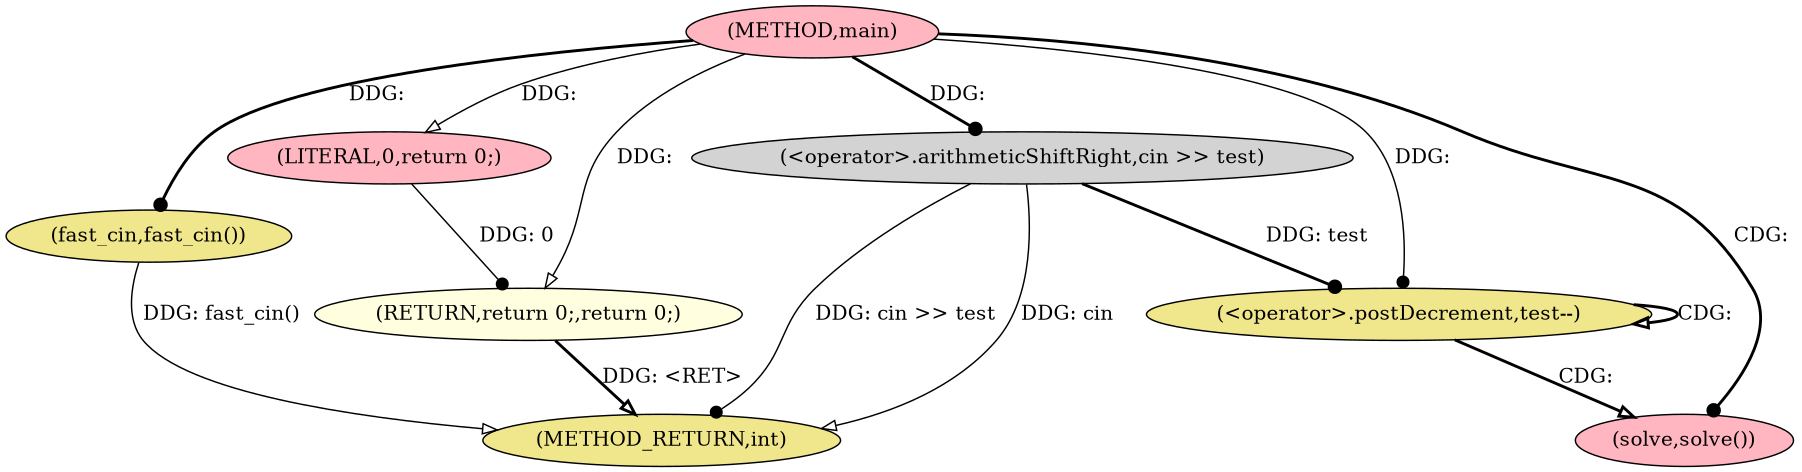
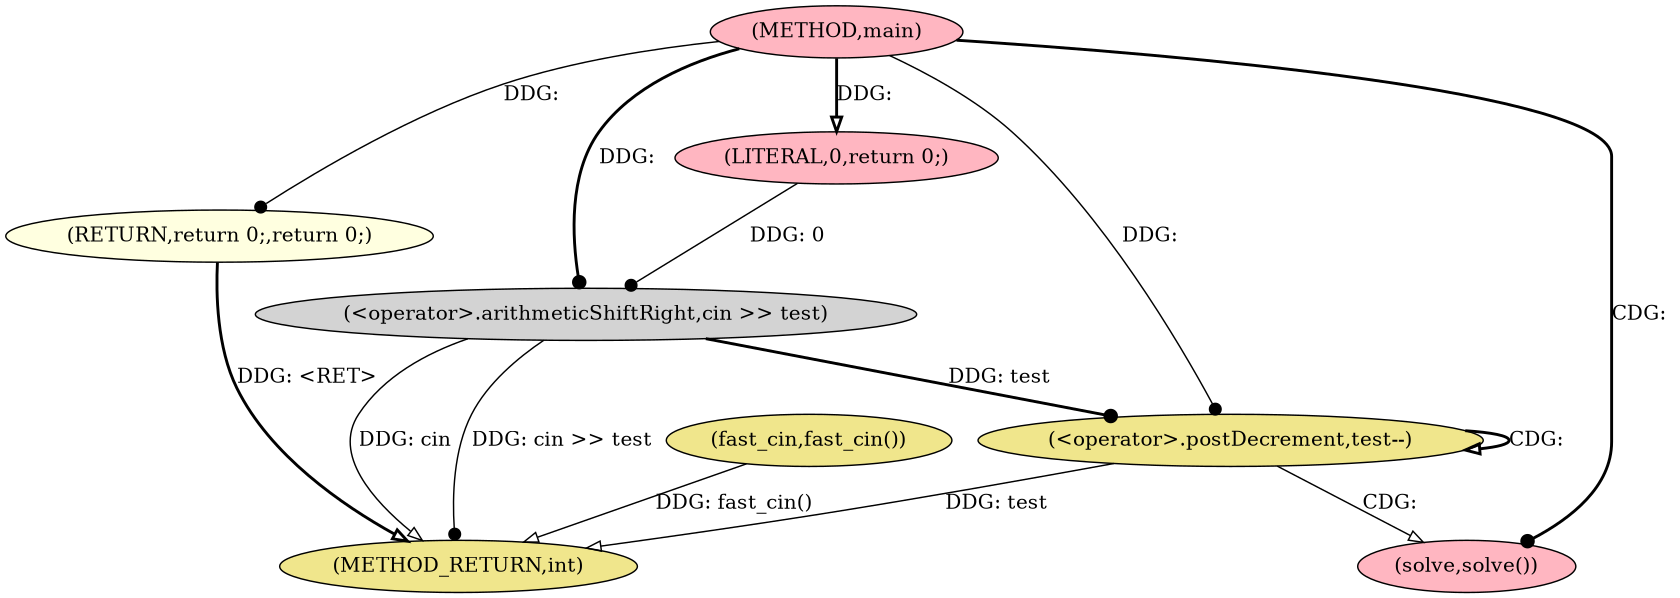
edge "(METHOD,main)" -> "(LITERAL,0,return 0;)": style solid -> bold
edge "(METHOD,main)" -> "(fast_cin,fast_cin())": removed, label "DDG:"
edge "(METHOD,main)" -> "(RETURN,return 0;,return 0;)": arrowhead onormal -> dot
edge "(LITERAL,0,return 0;)" -> "(RETURN,return 0;,return 0;)": now "(LITERAL,0,return 0;)" -> "(<operator>.arithmeticShiftRight,cin >> test)"
edge "(<operator>.postDecrement,test--)" -> "(solve,solve())": style bold -> solid
edge "(<operator>.postDecrement,test--)" -> "(METHOD_RETURN,int)": added, label "DDG: test"
